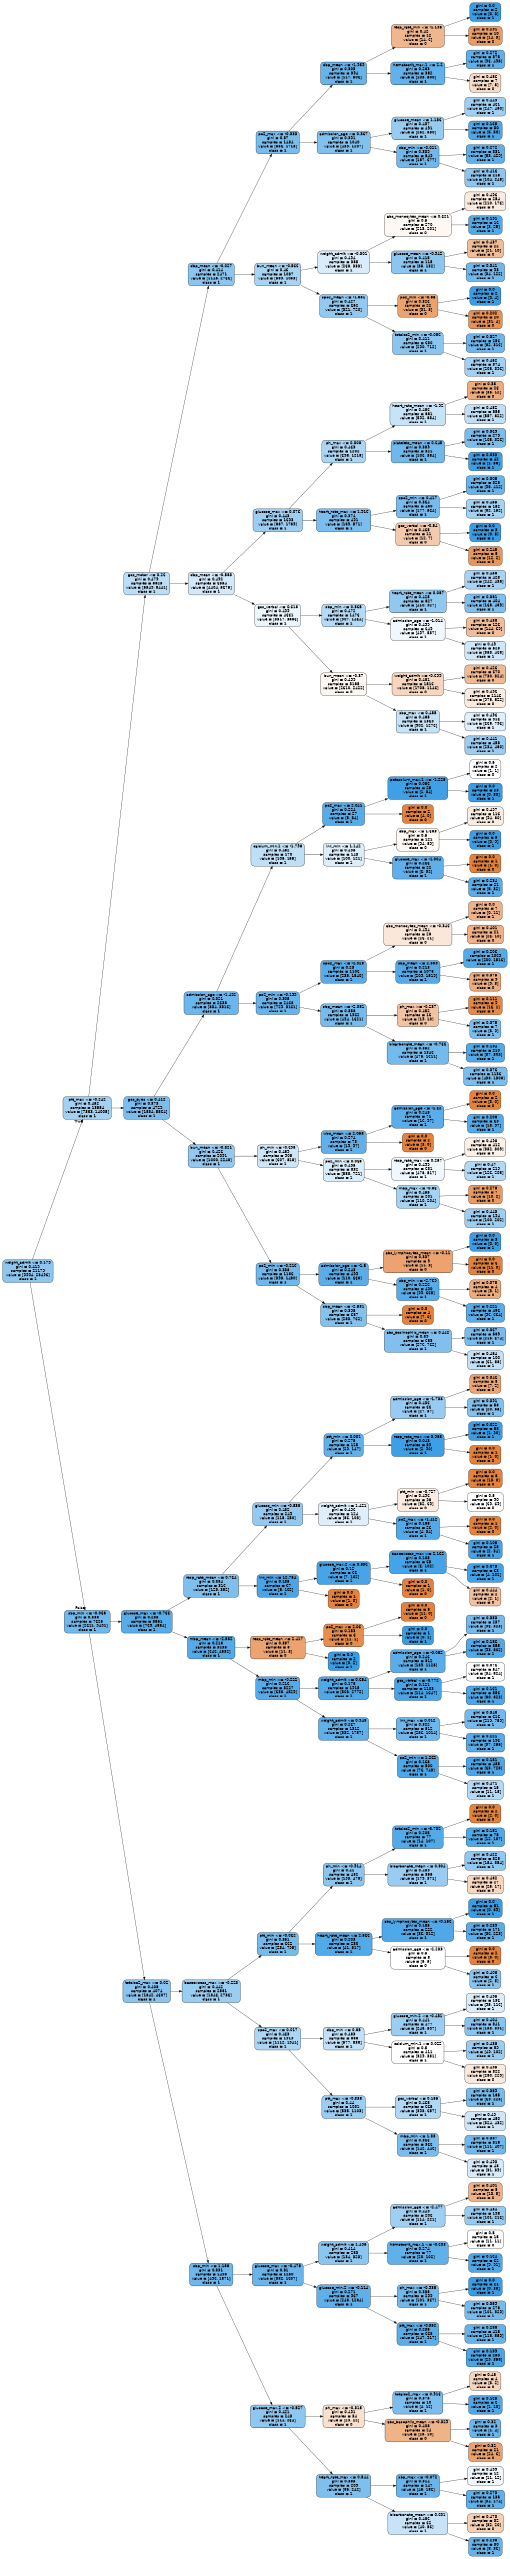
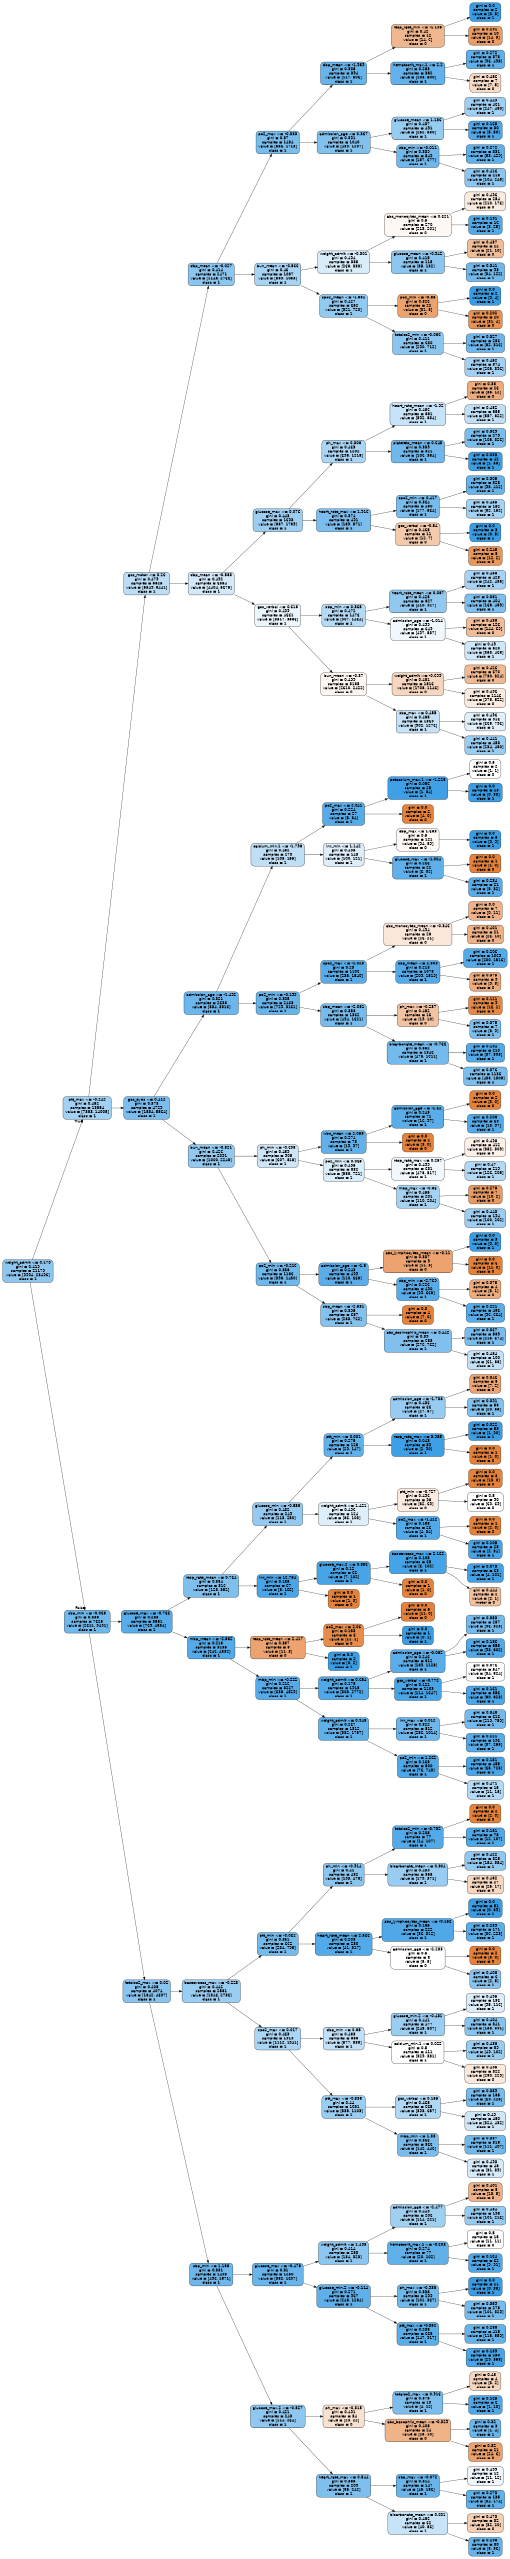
node "gini = 0.497 samples = 116 value = [94, 80] class = 0": removed
node "gini = 0.444 samples = 2 value = [2, 1] class = 0": label "gini = 0.444 samples = 2 value = [2, 1] class = 0" -> "gini = 0.444 samples = 2 value = [2, 1] motor = 0"
